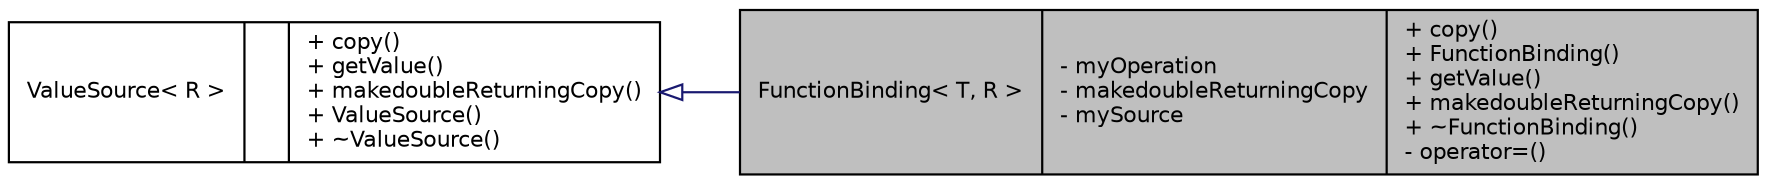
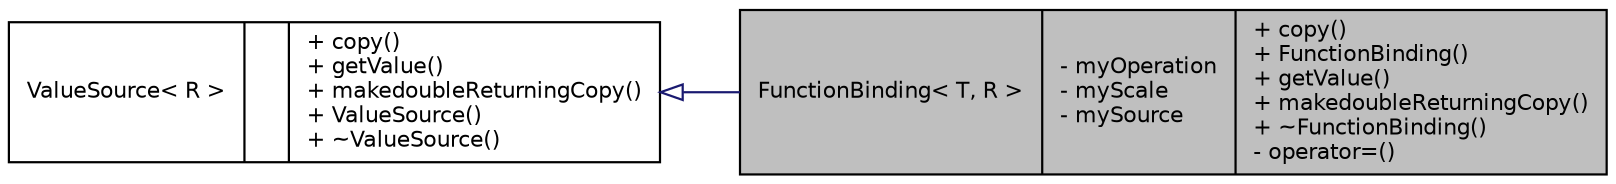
node "FunctionBinding< T, R >": text "- makedoubleReturningCopy" -> "- myScale"
